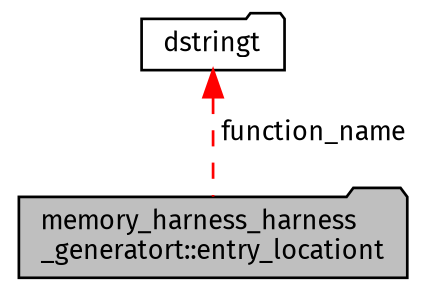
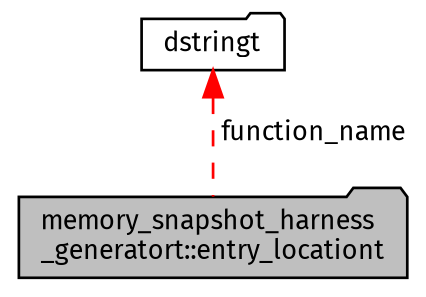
node "memory_harness_harness _generatort::entry_locationt": label "memory_harness_harness _generatort::entry_locationt" -> "memory_snapshot_harness _generatort::entry_locationt"
